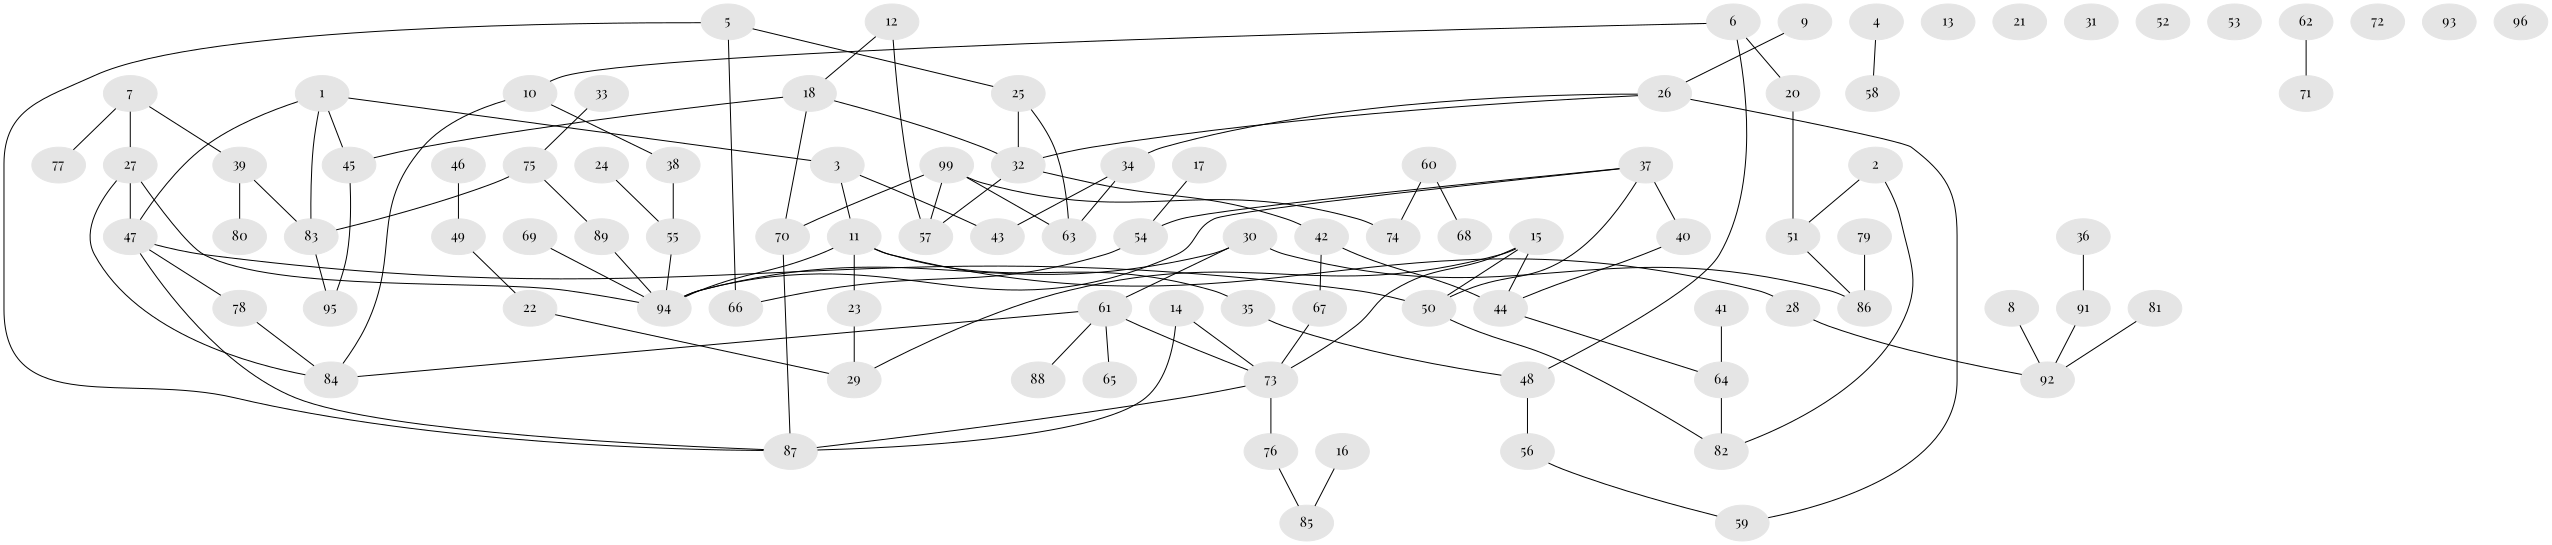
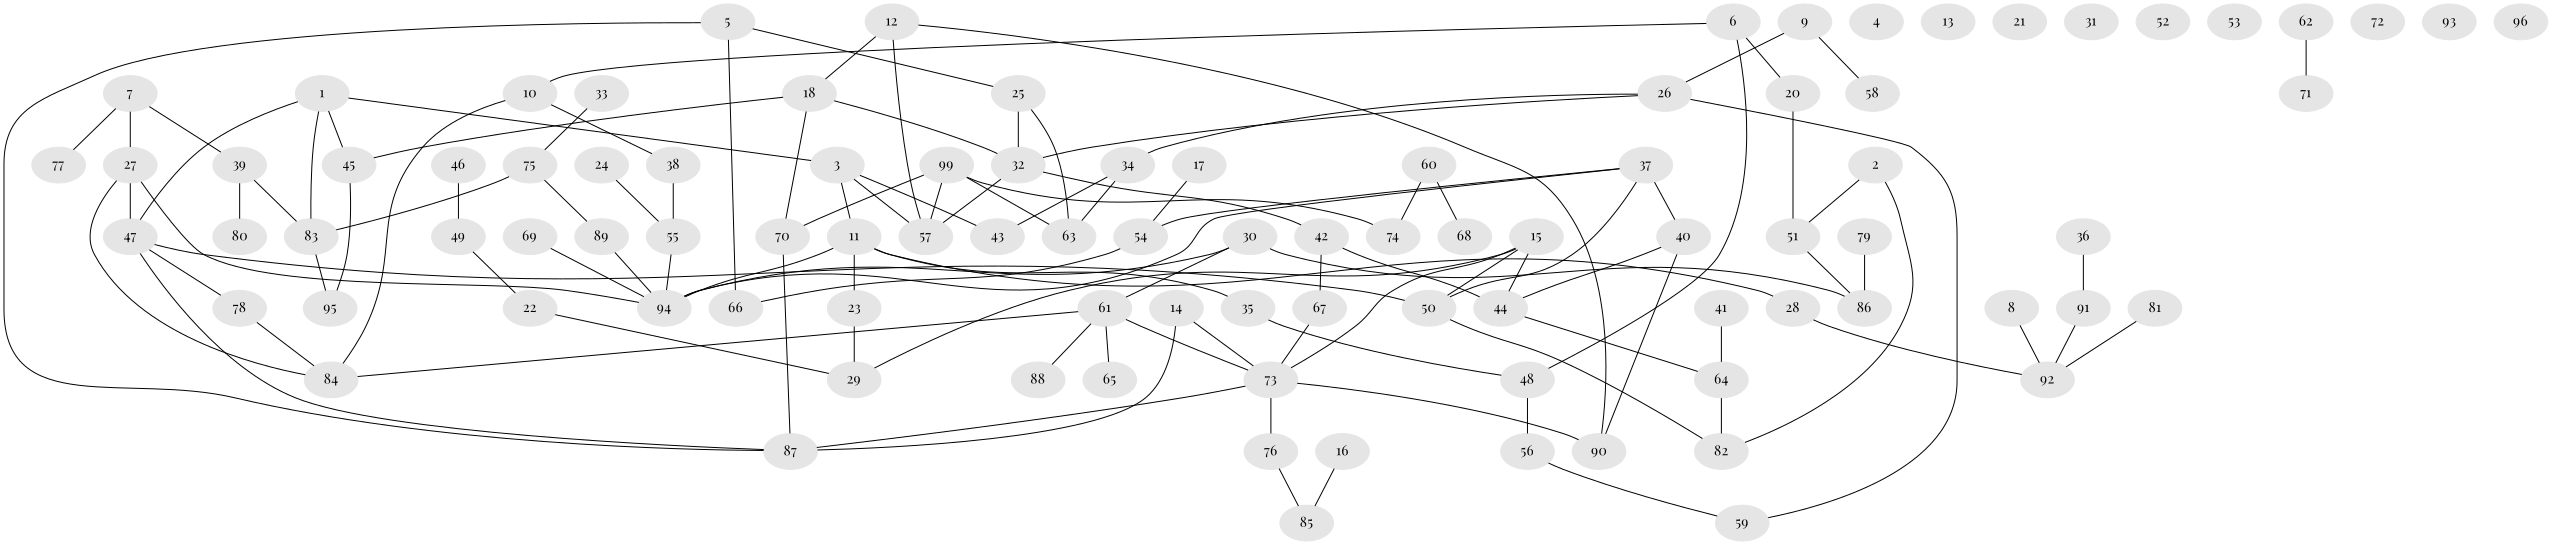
edge "4" -- "58": now "9" -- "58"
edge "3" -- "57": added
node "90": added
